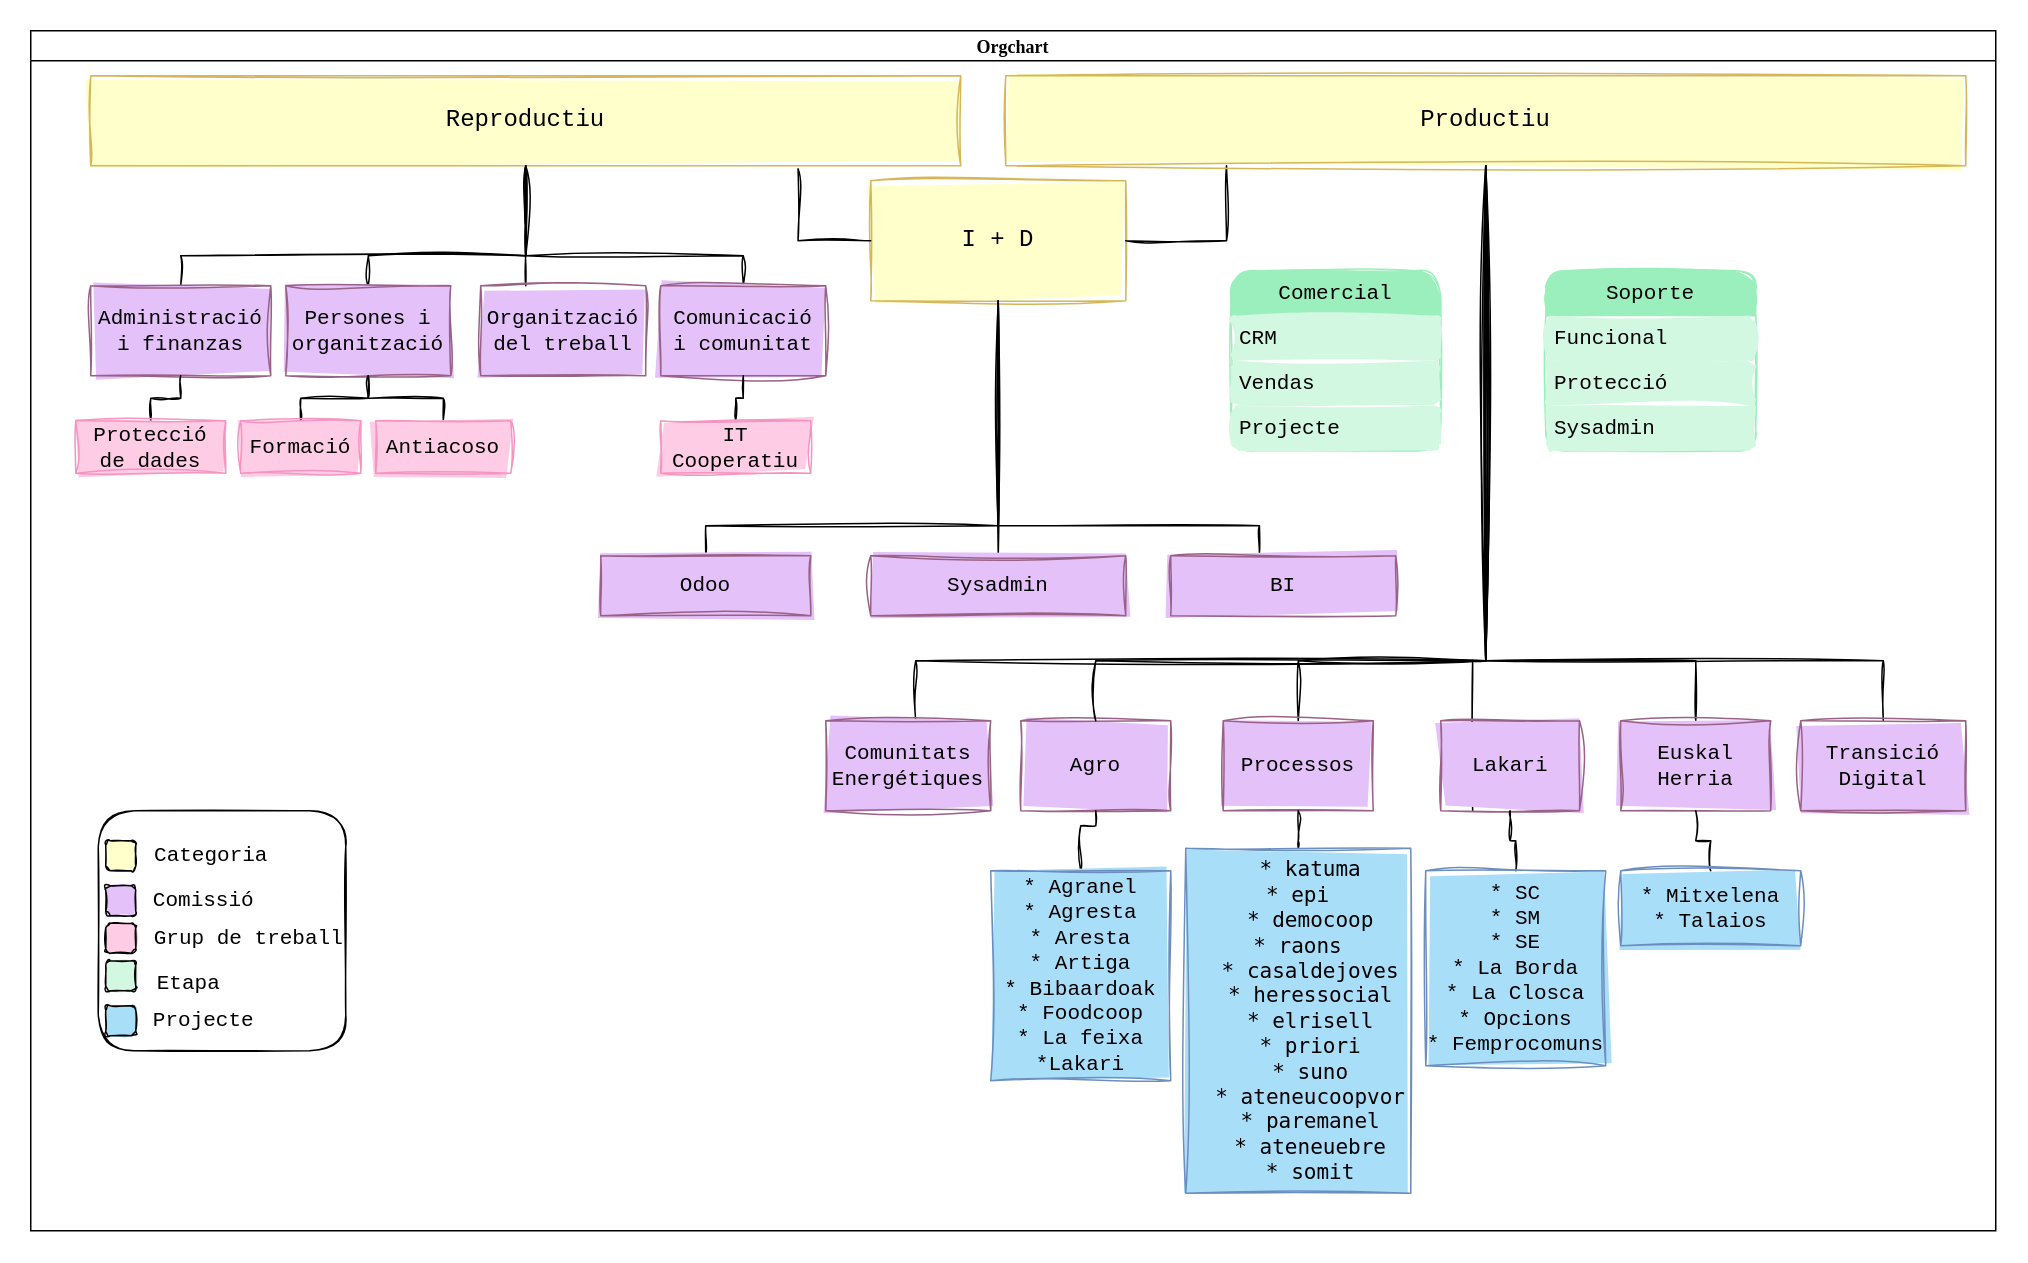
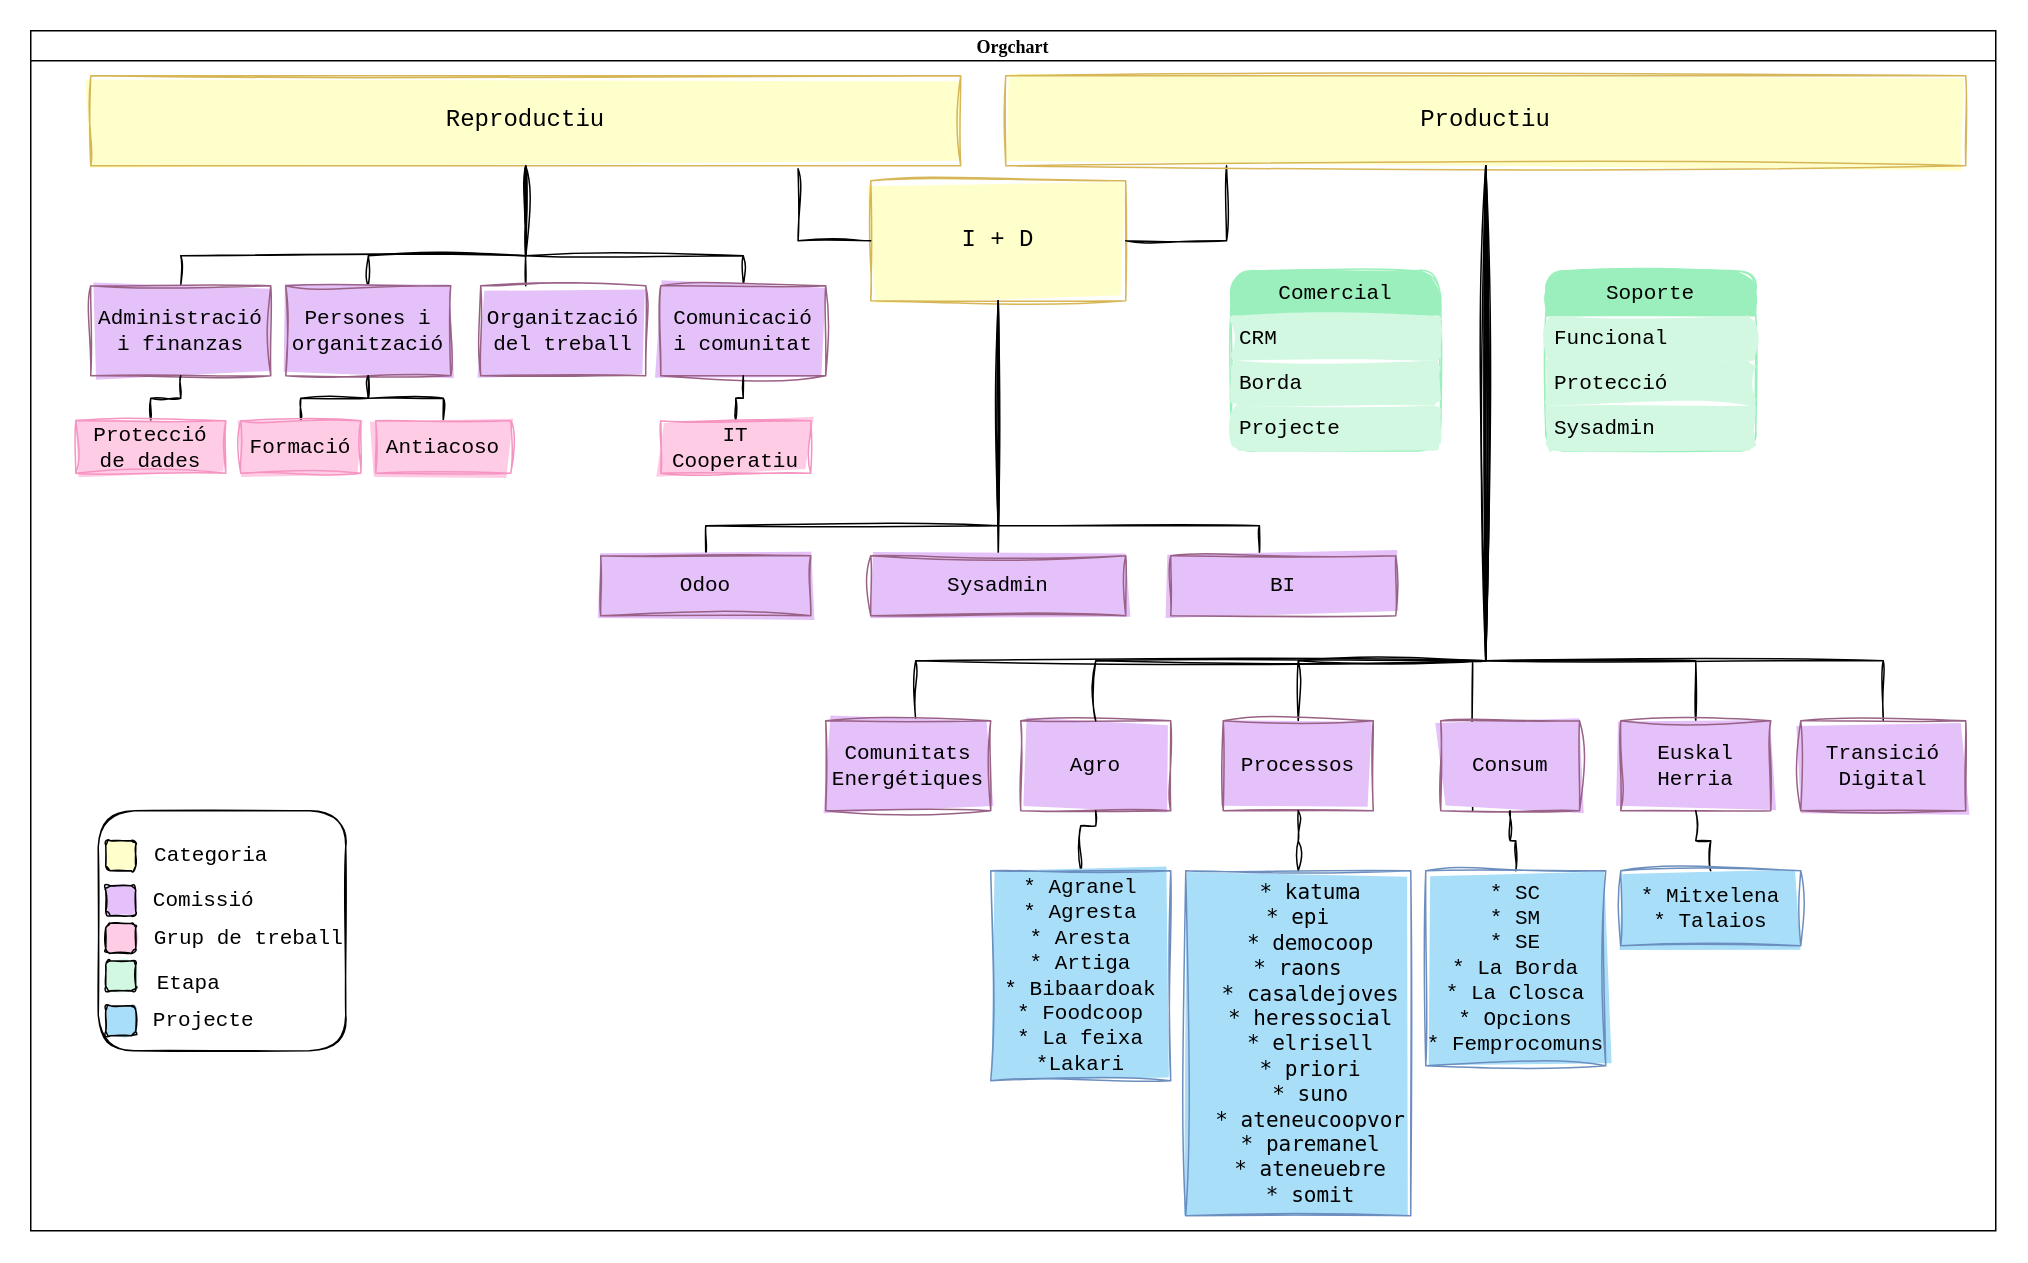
node "Vendas": label "Vendas" -> "Borda"
node "Lakari": label "Lakari" -> "Consum"
node "* katuma * epi * democoop * raons * casaldejoves * heressocial * elrisell * priori * suno * ateneucoopvor * paremanel * ateneuebre * somit": moved (1298, 1021) -> (1298, 1043)
